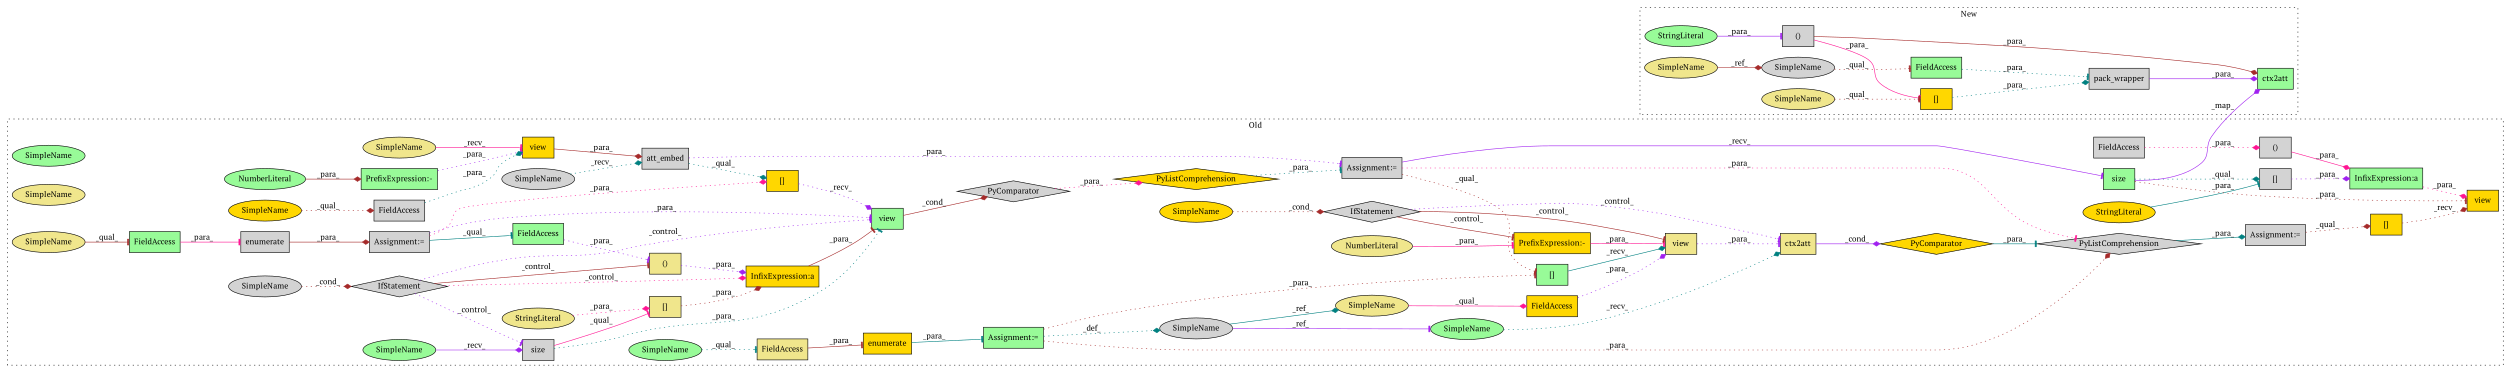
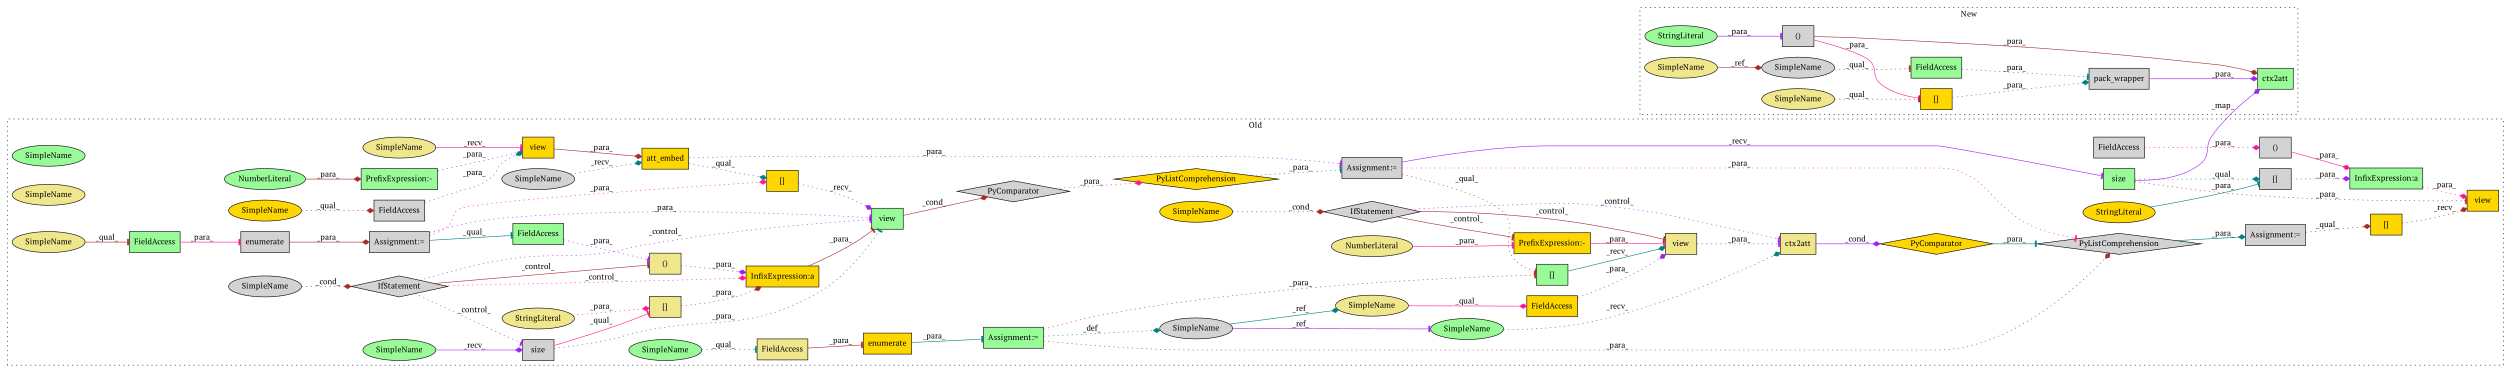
node "att_embed": fillcolor lightgrey -> gold
